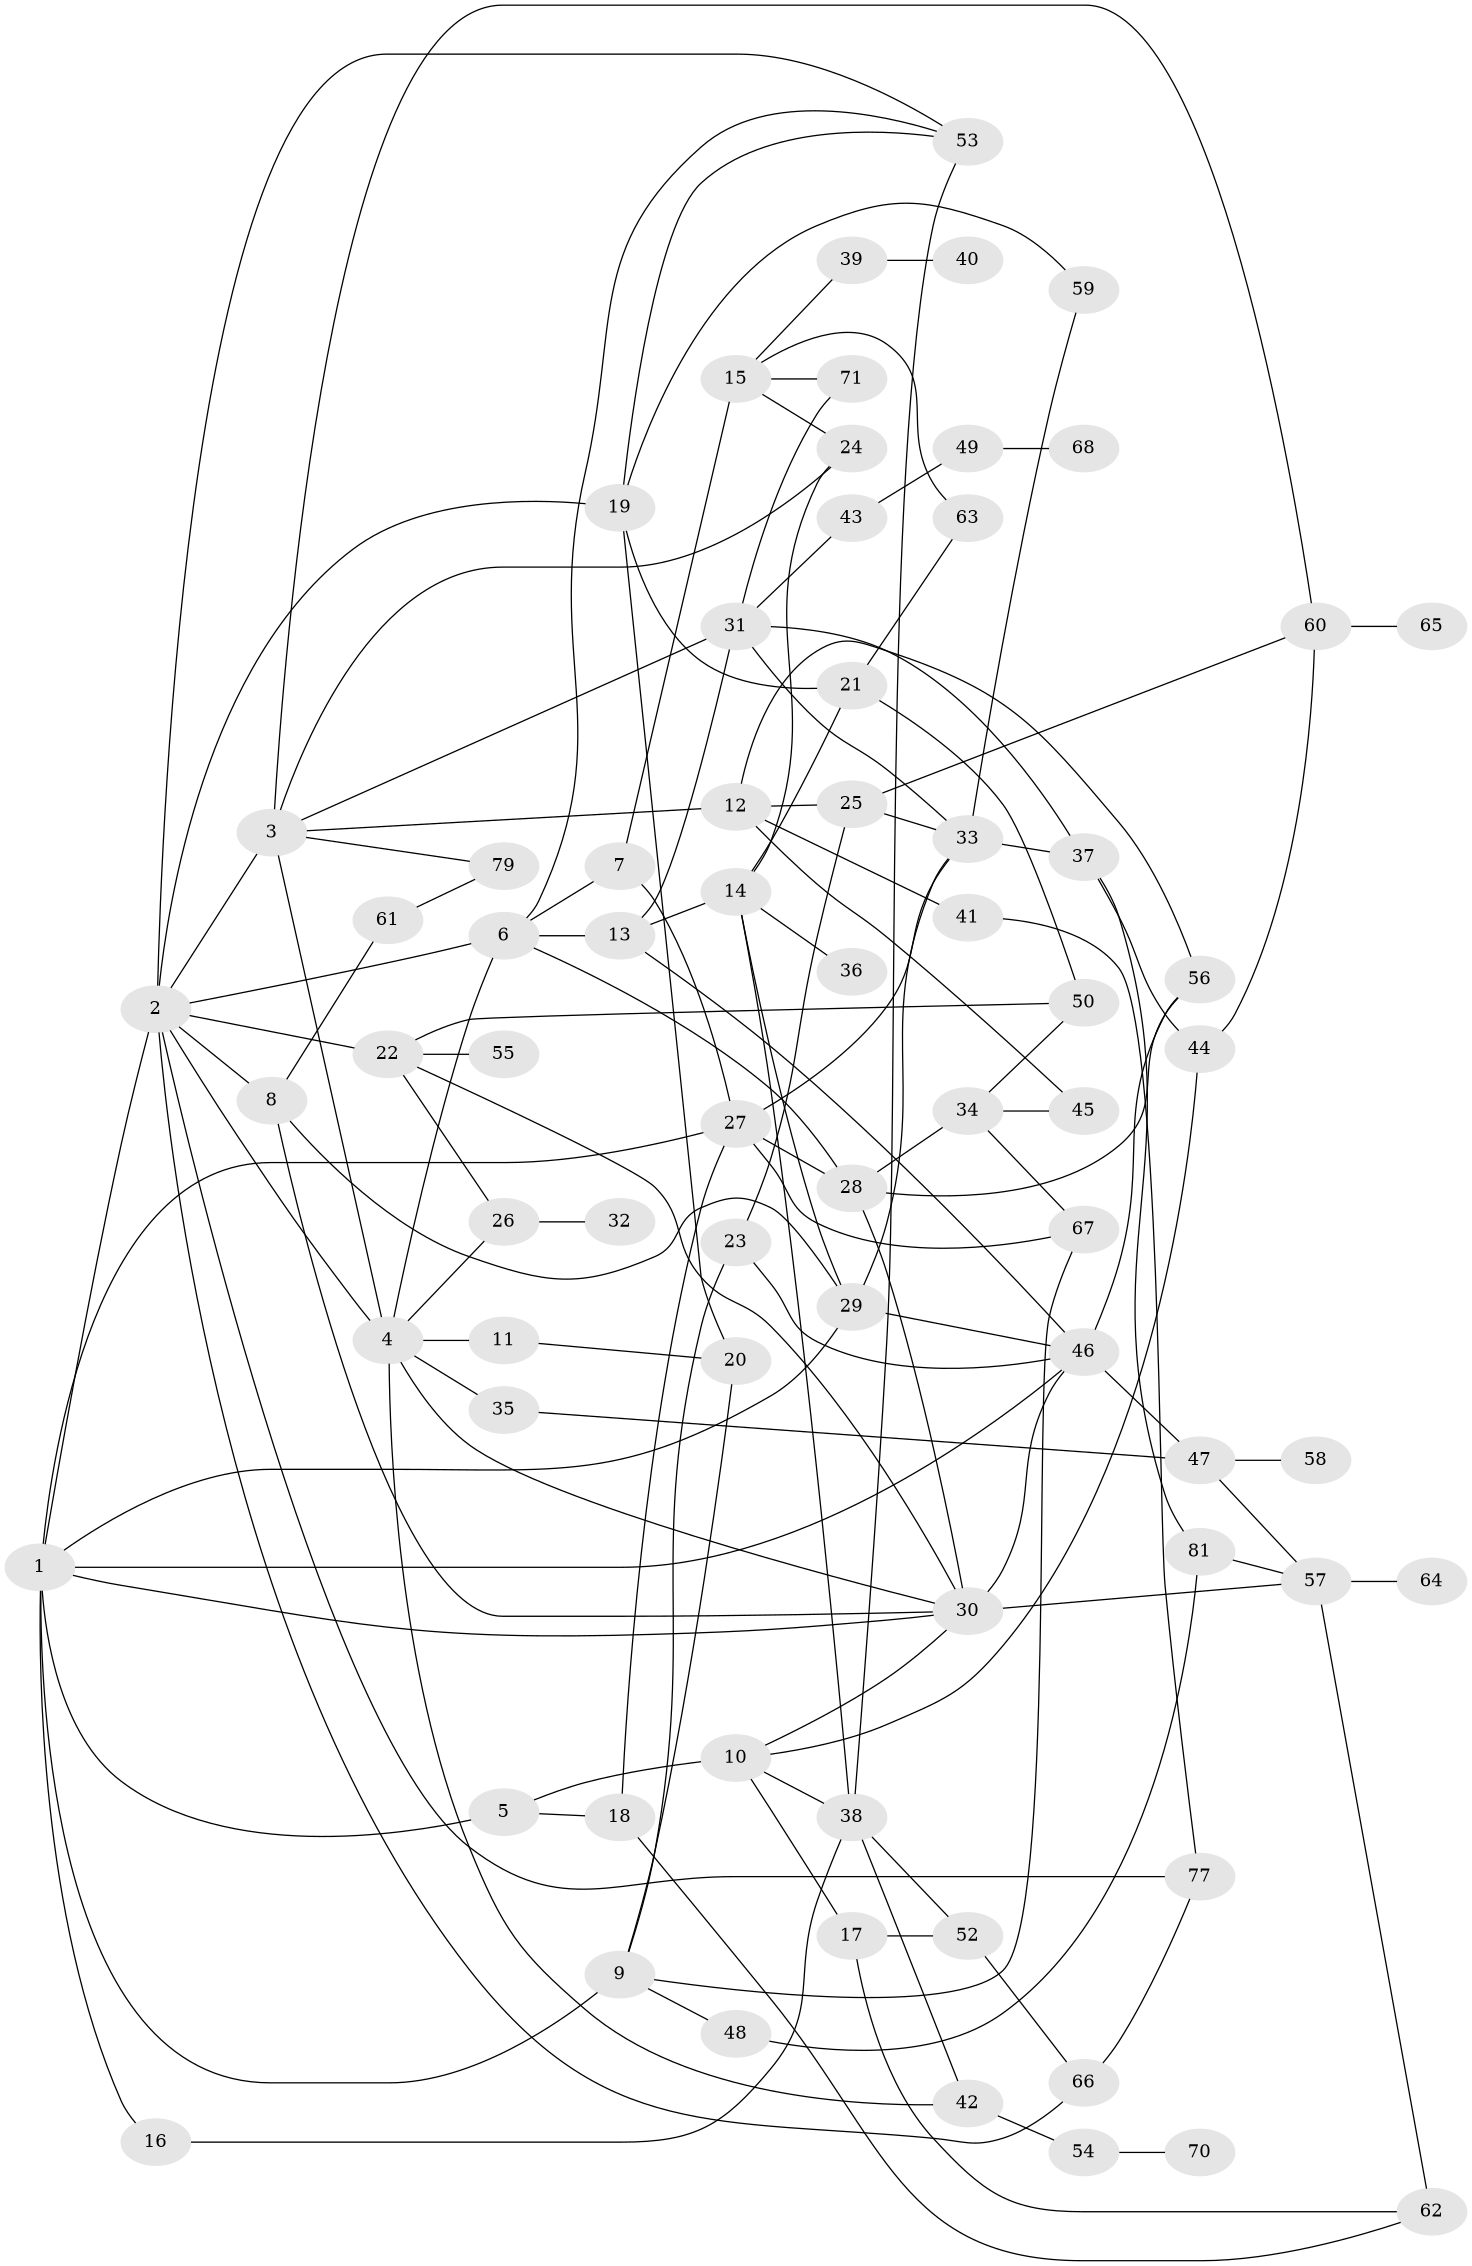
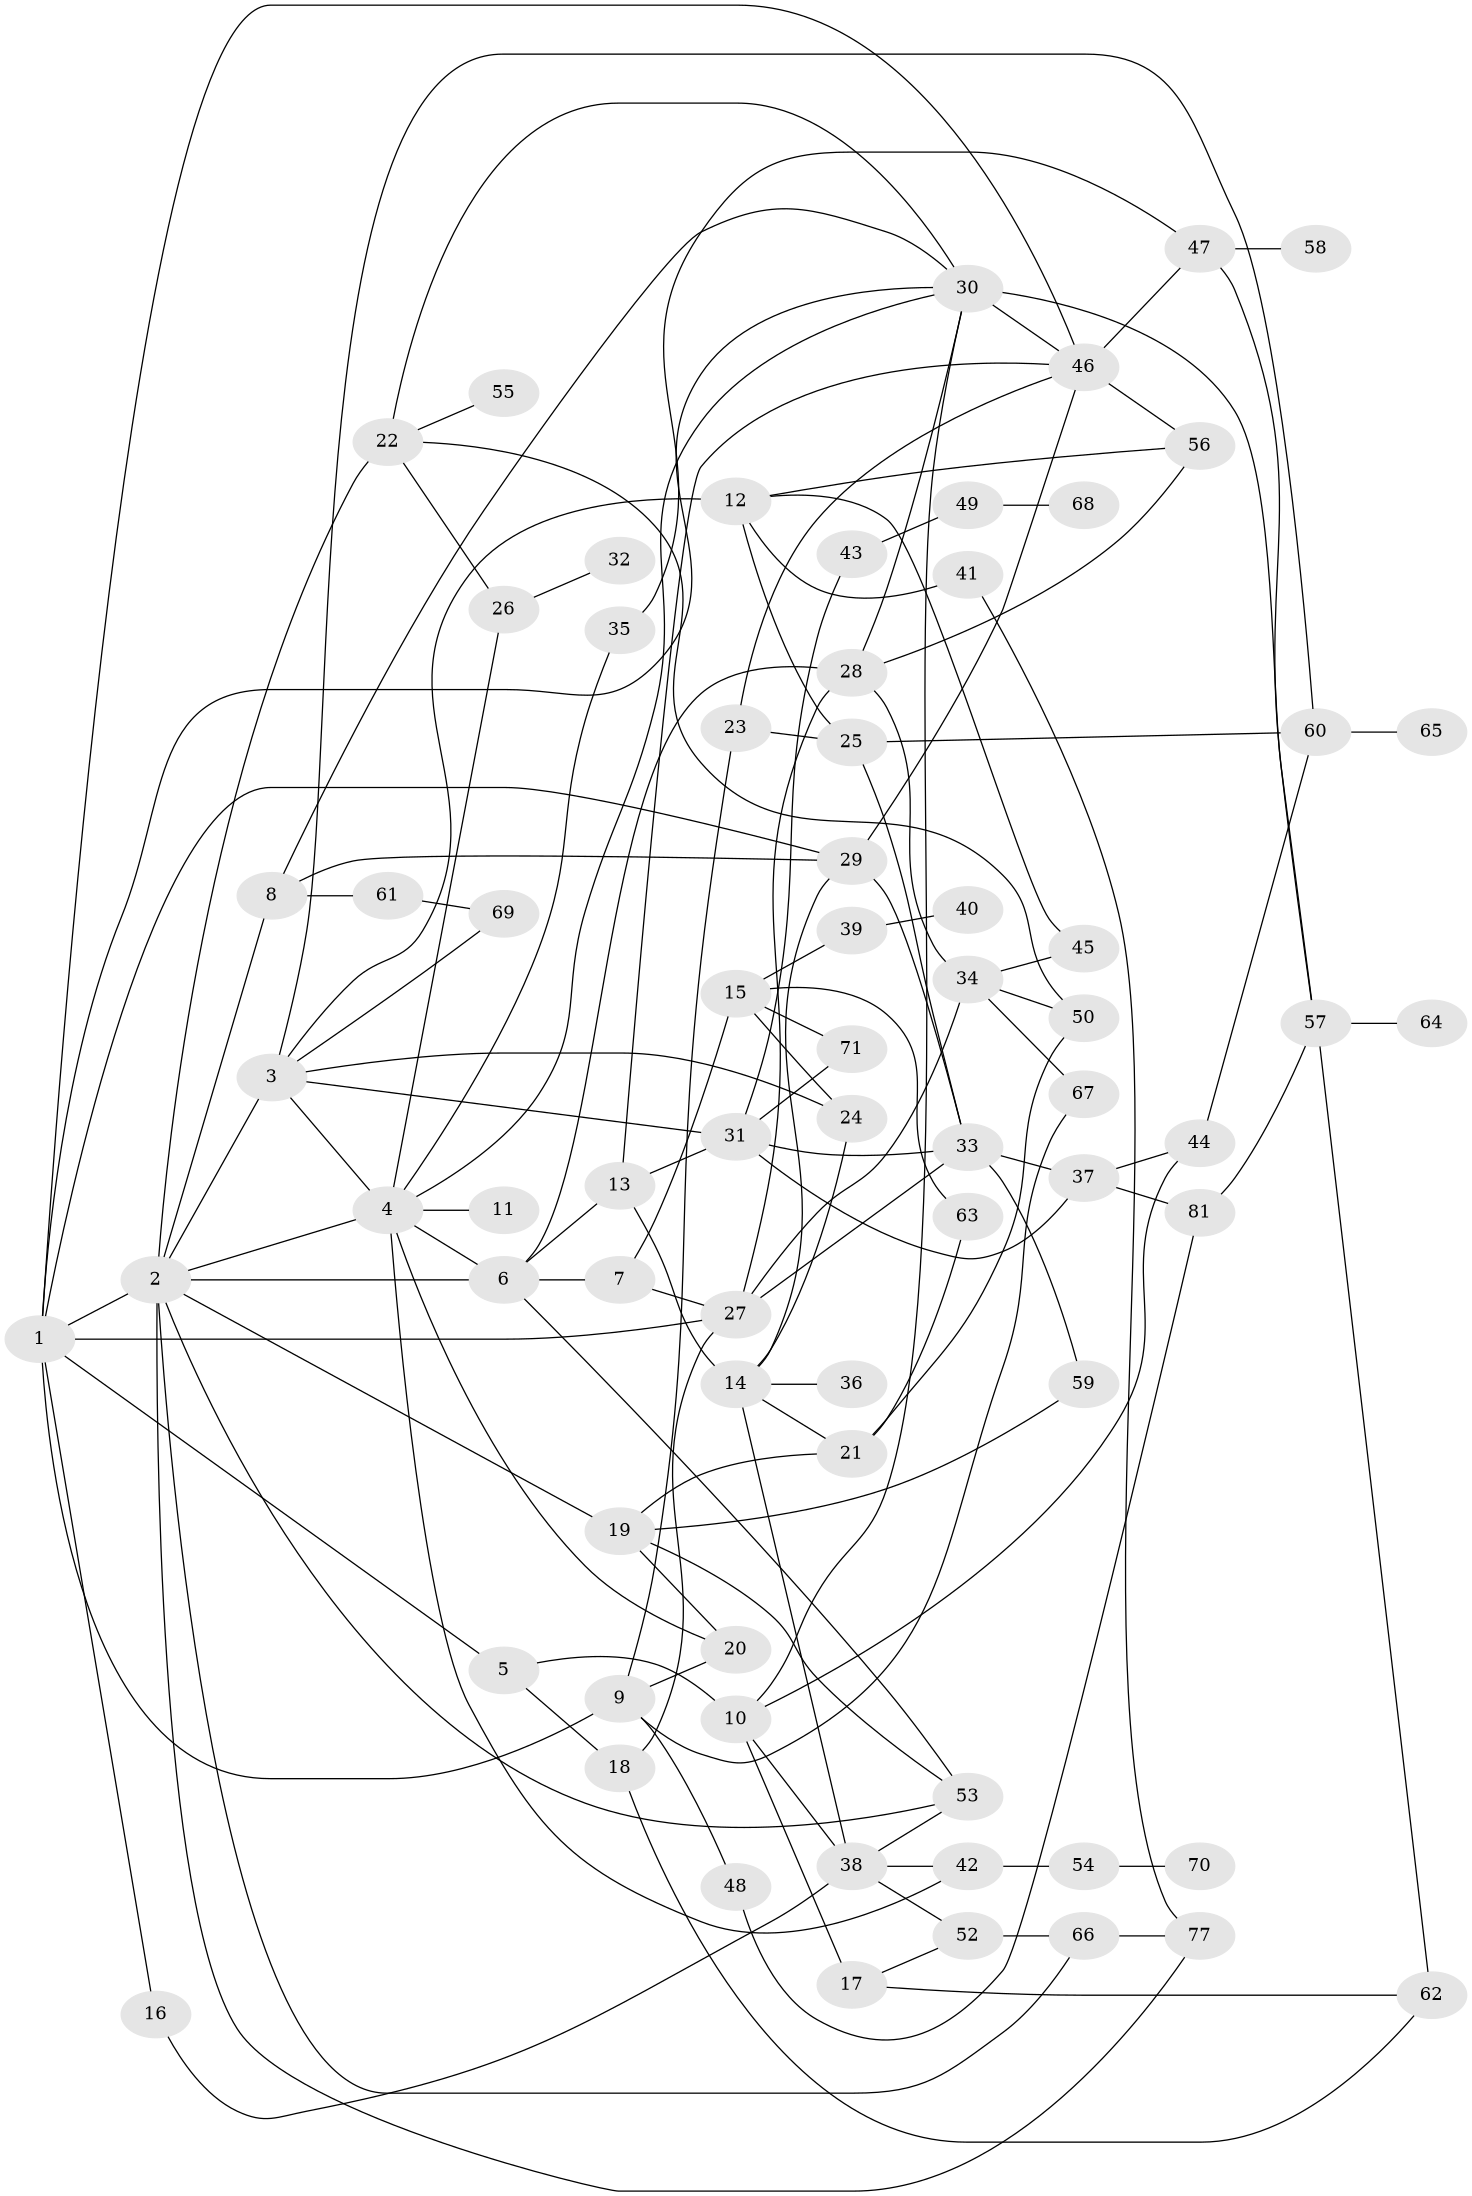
node "79": label "79" -> "69"
edge "27" -- "67": now "27" -- "34"
edge "11" -- "20": now "4" -- "20"
